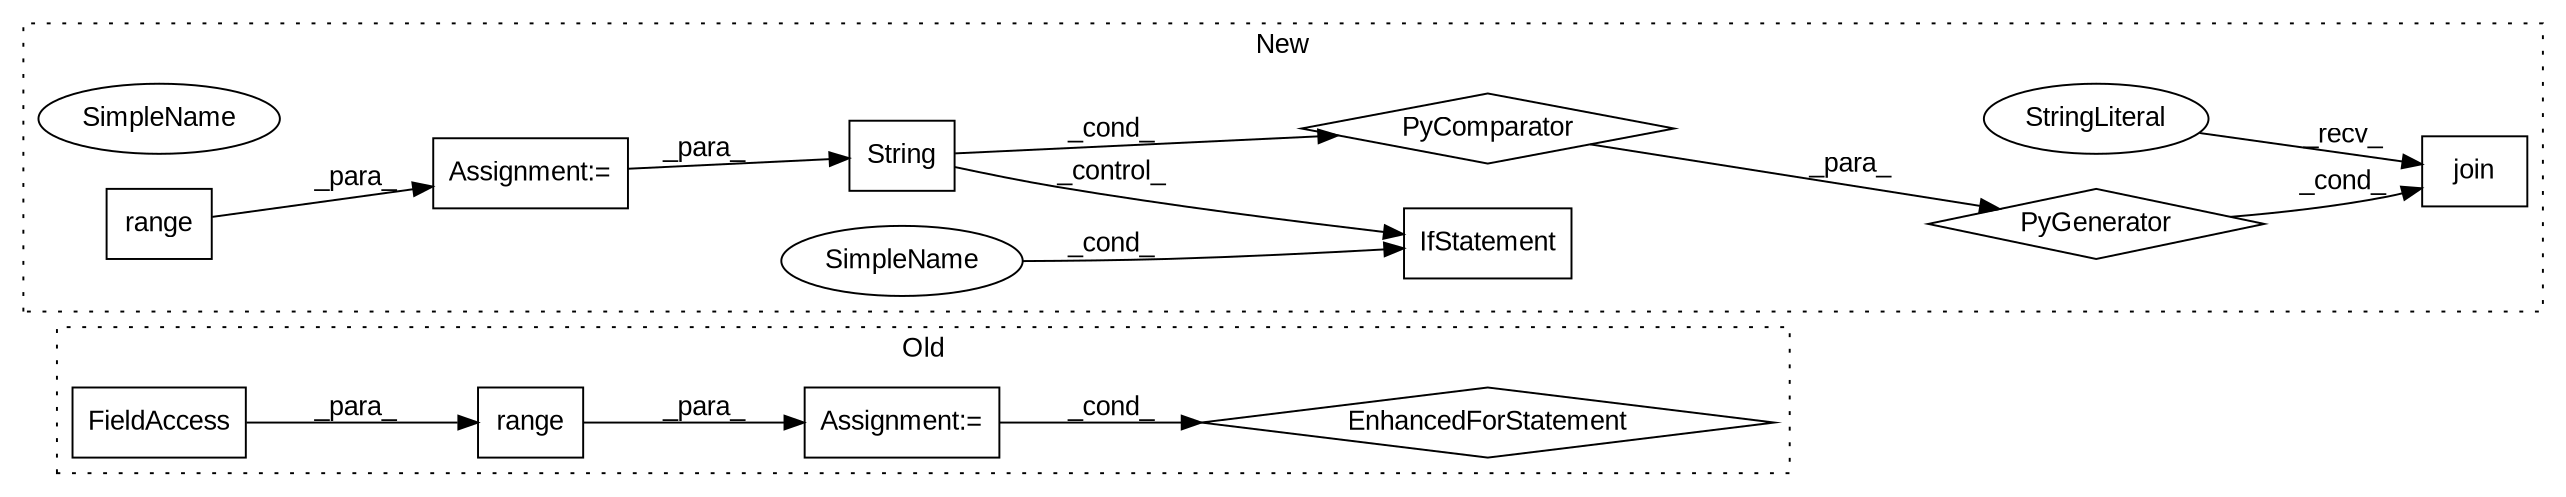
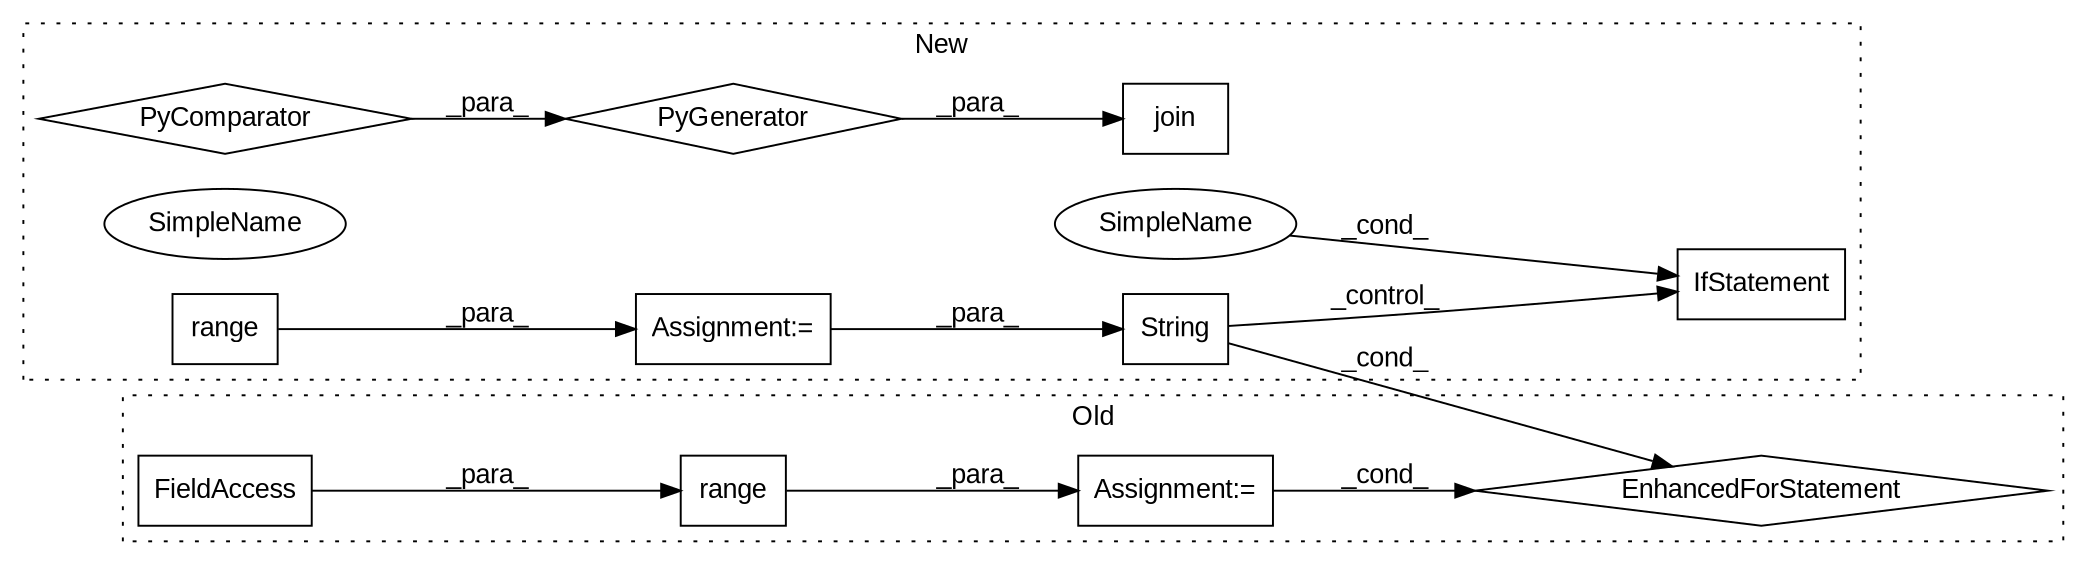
node "StringLiteral": removed
edge "String" -> "PyComparator": now "String" -> "EnhancedForStatement"
edge "PyGenerator" -> "join": label "_cond_" -> "_para_"
